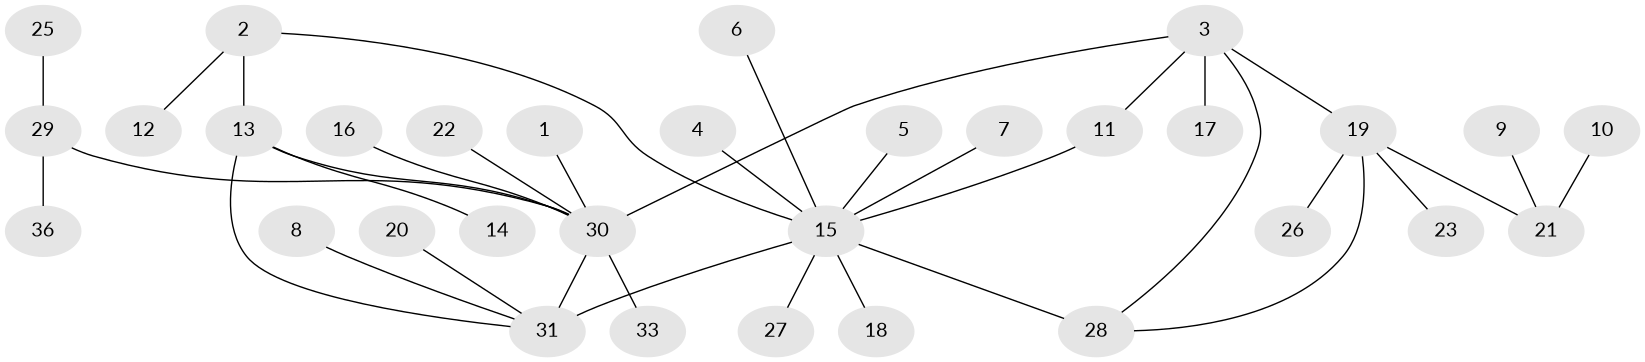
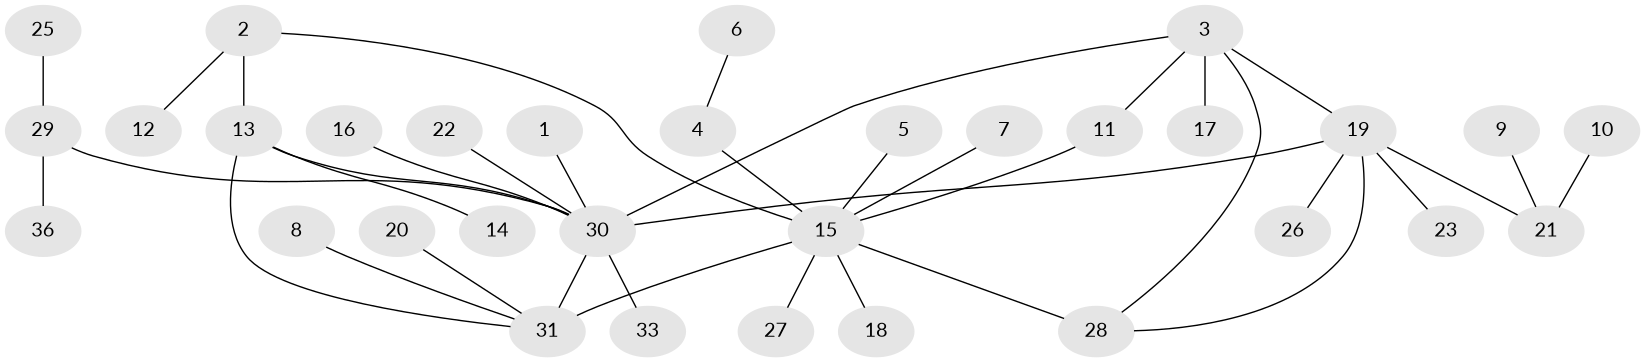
edge "6" -- "15": now "6" -- "4"
edge "19" -- "30": added
